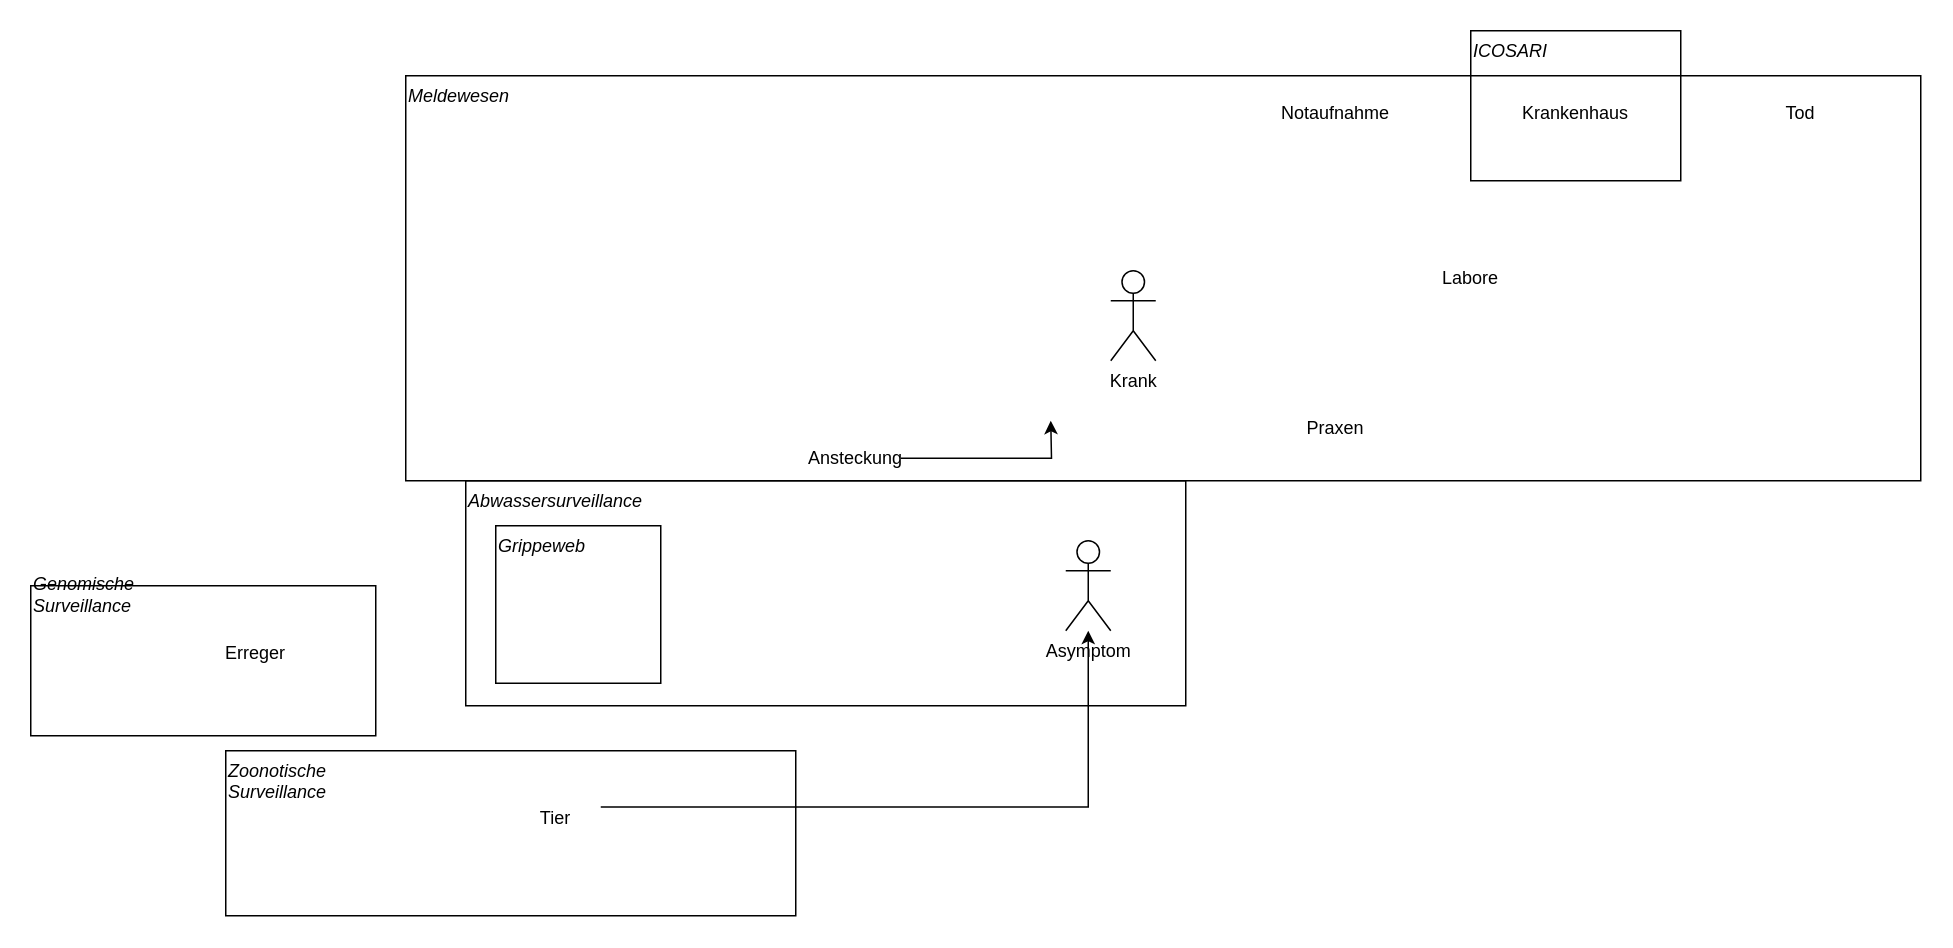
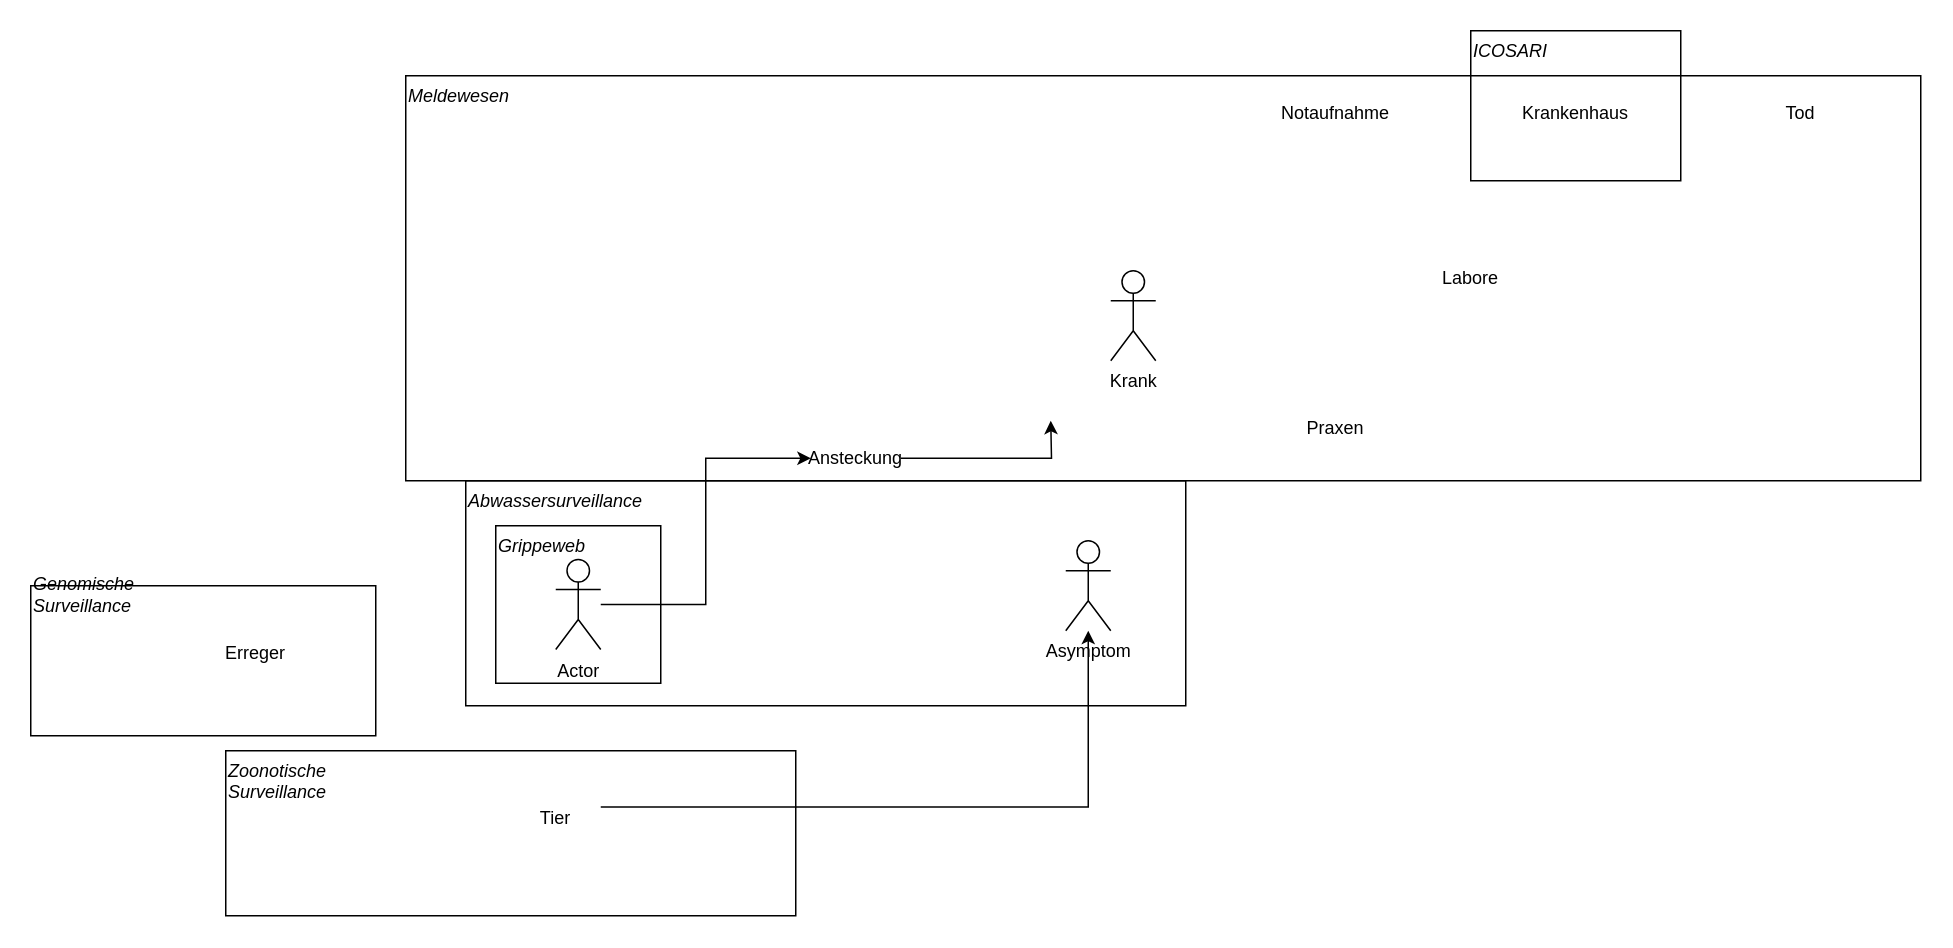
edge "Actor" -> "Ansteckung": added
node "Actor": added
